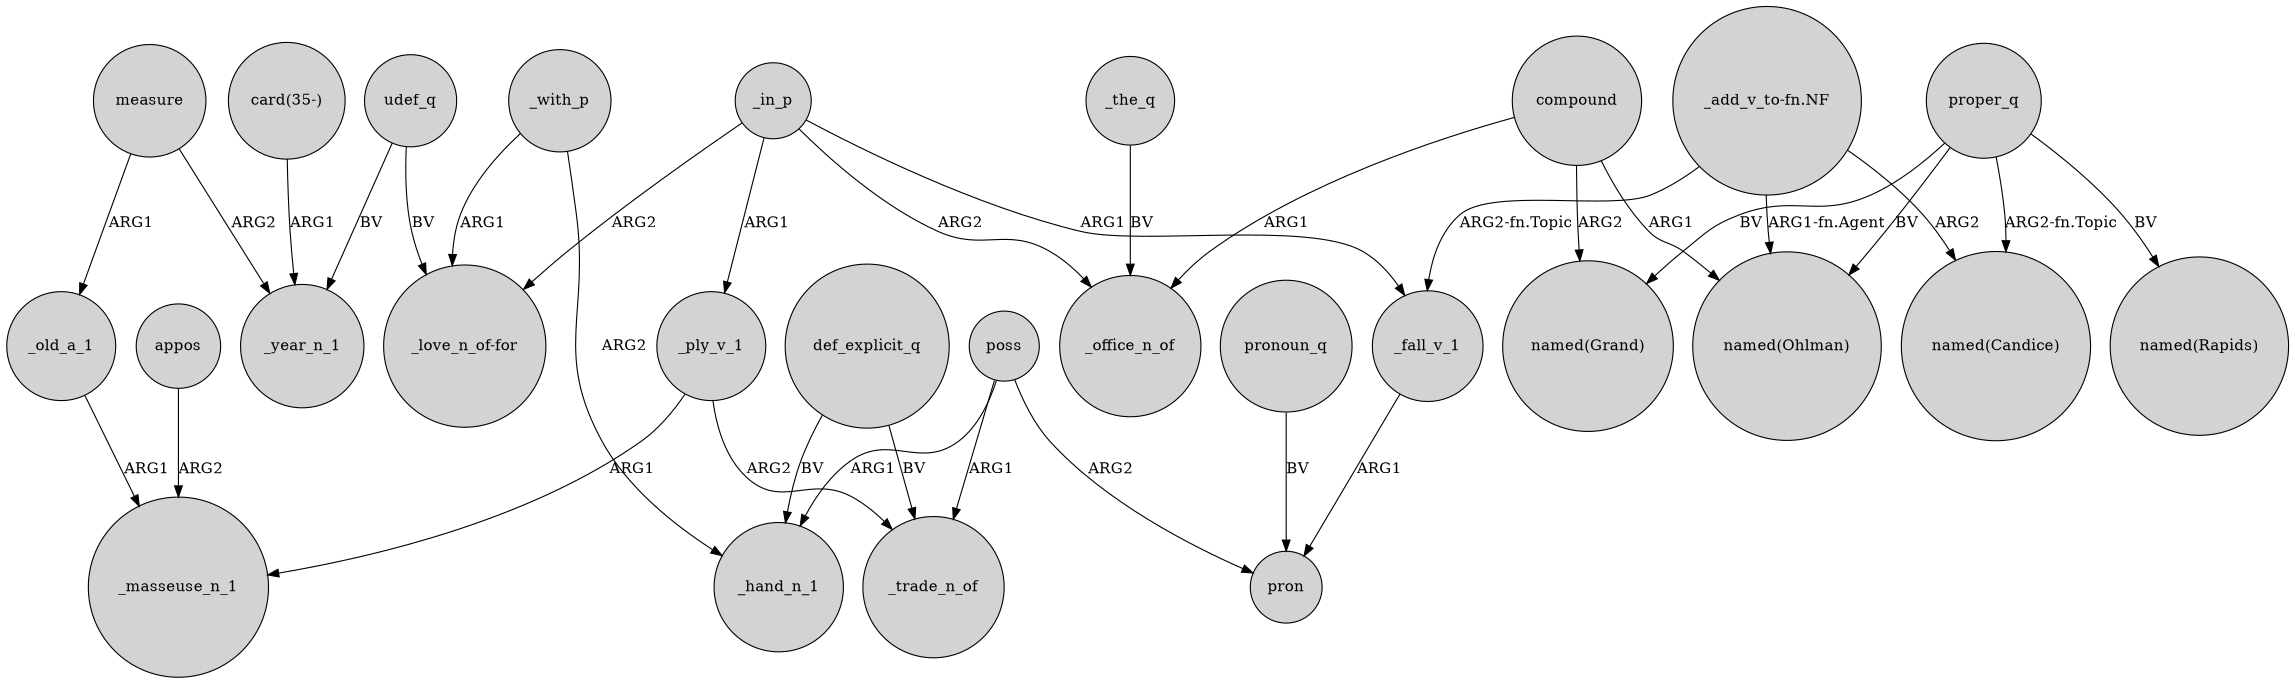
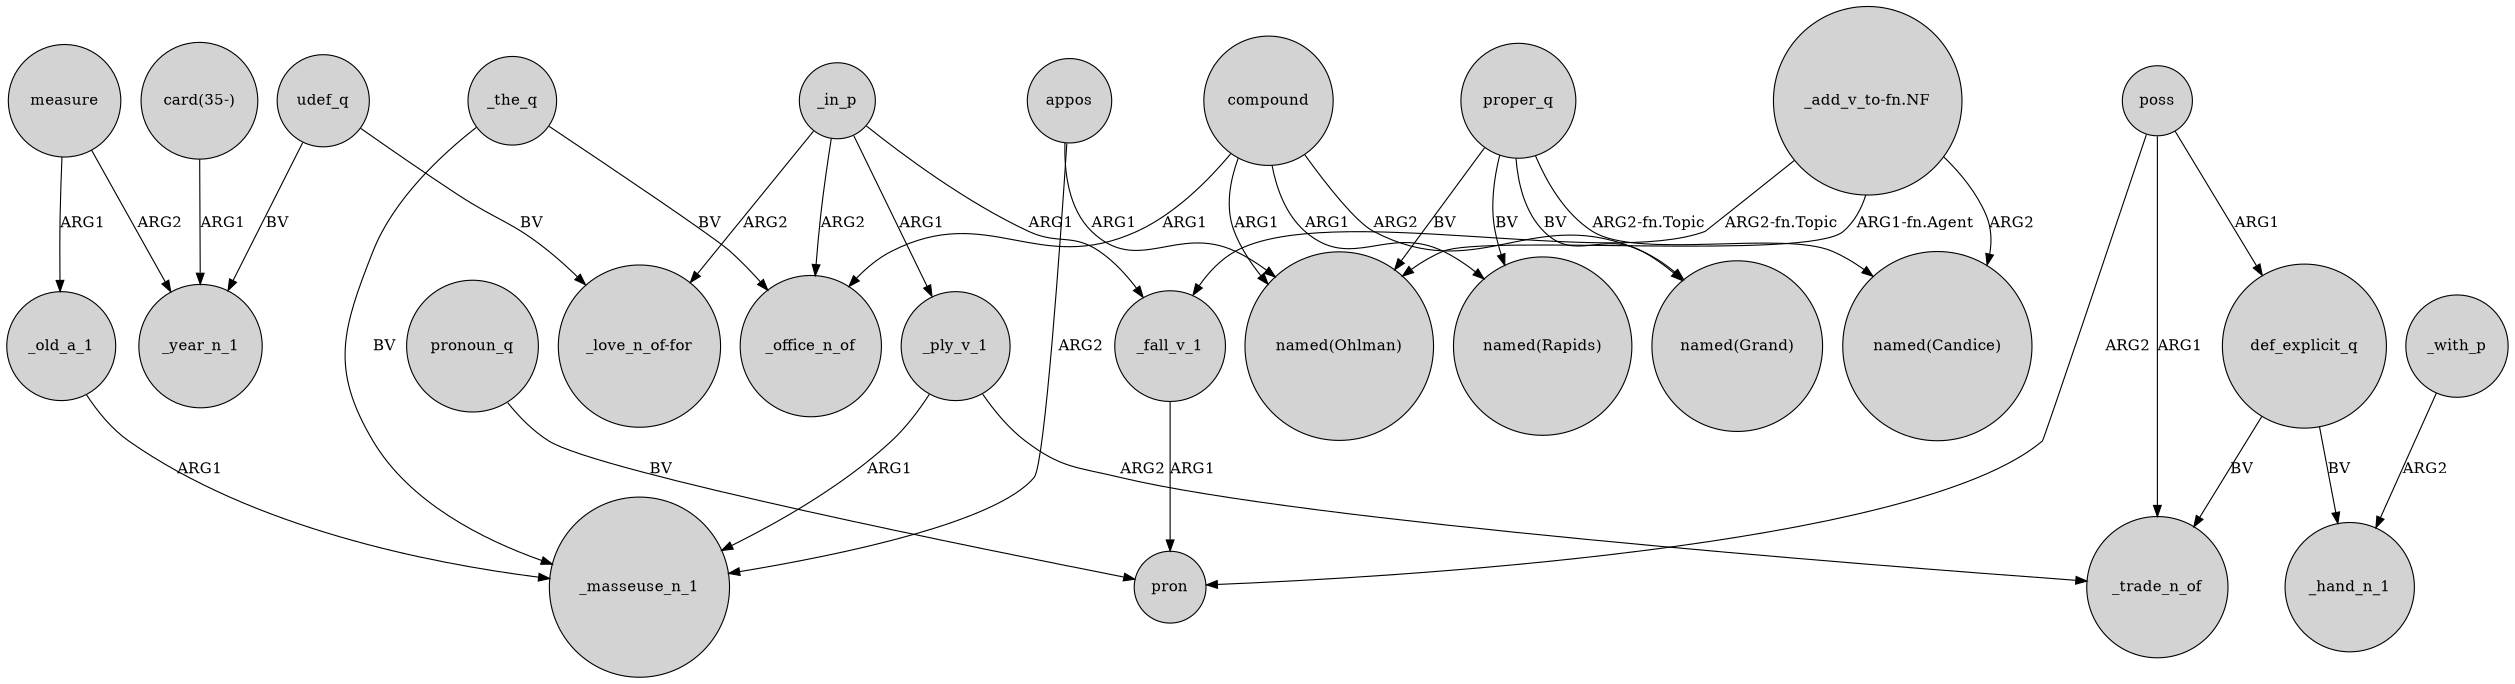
edge "_with_p" -> "_love_n_of-for": removed, label "ARG1"
edge "compound" -> "named(Rapids)": added, label "ARG1"
edge "appos" -> "named(Ohlman)": added, label "ARG1"
edge "_the_q" -> "_masseuse_n_1": added, label "BV"
edge "poss" -> "_hand_n_1": now "poss" -> "def_explicit_q"
